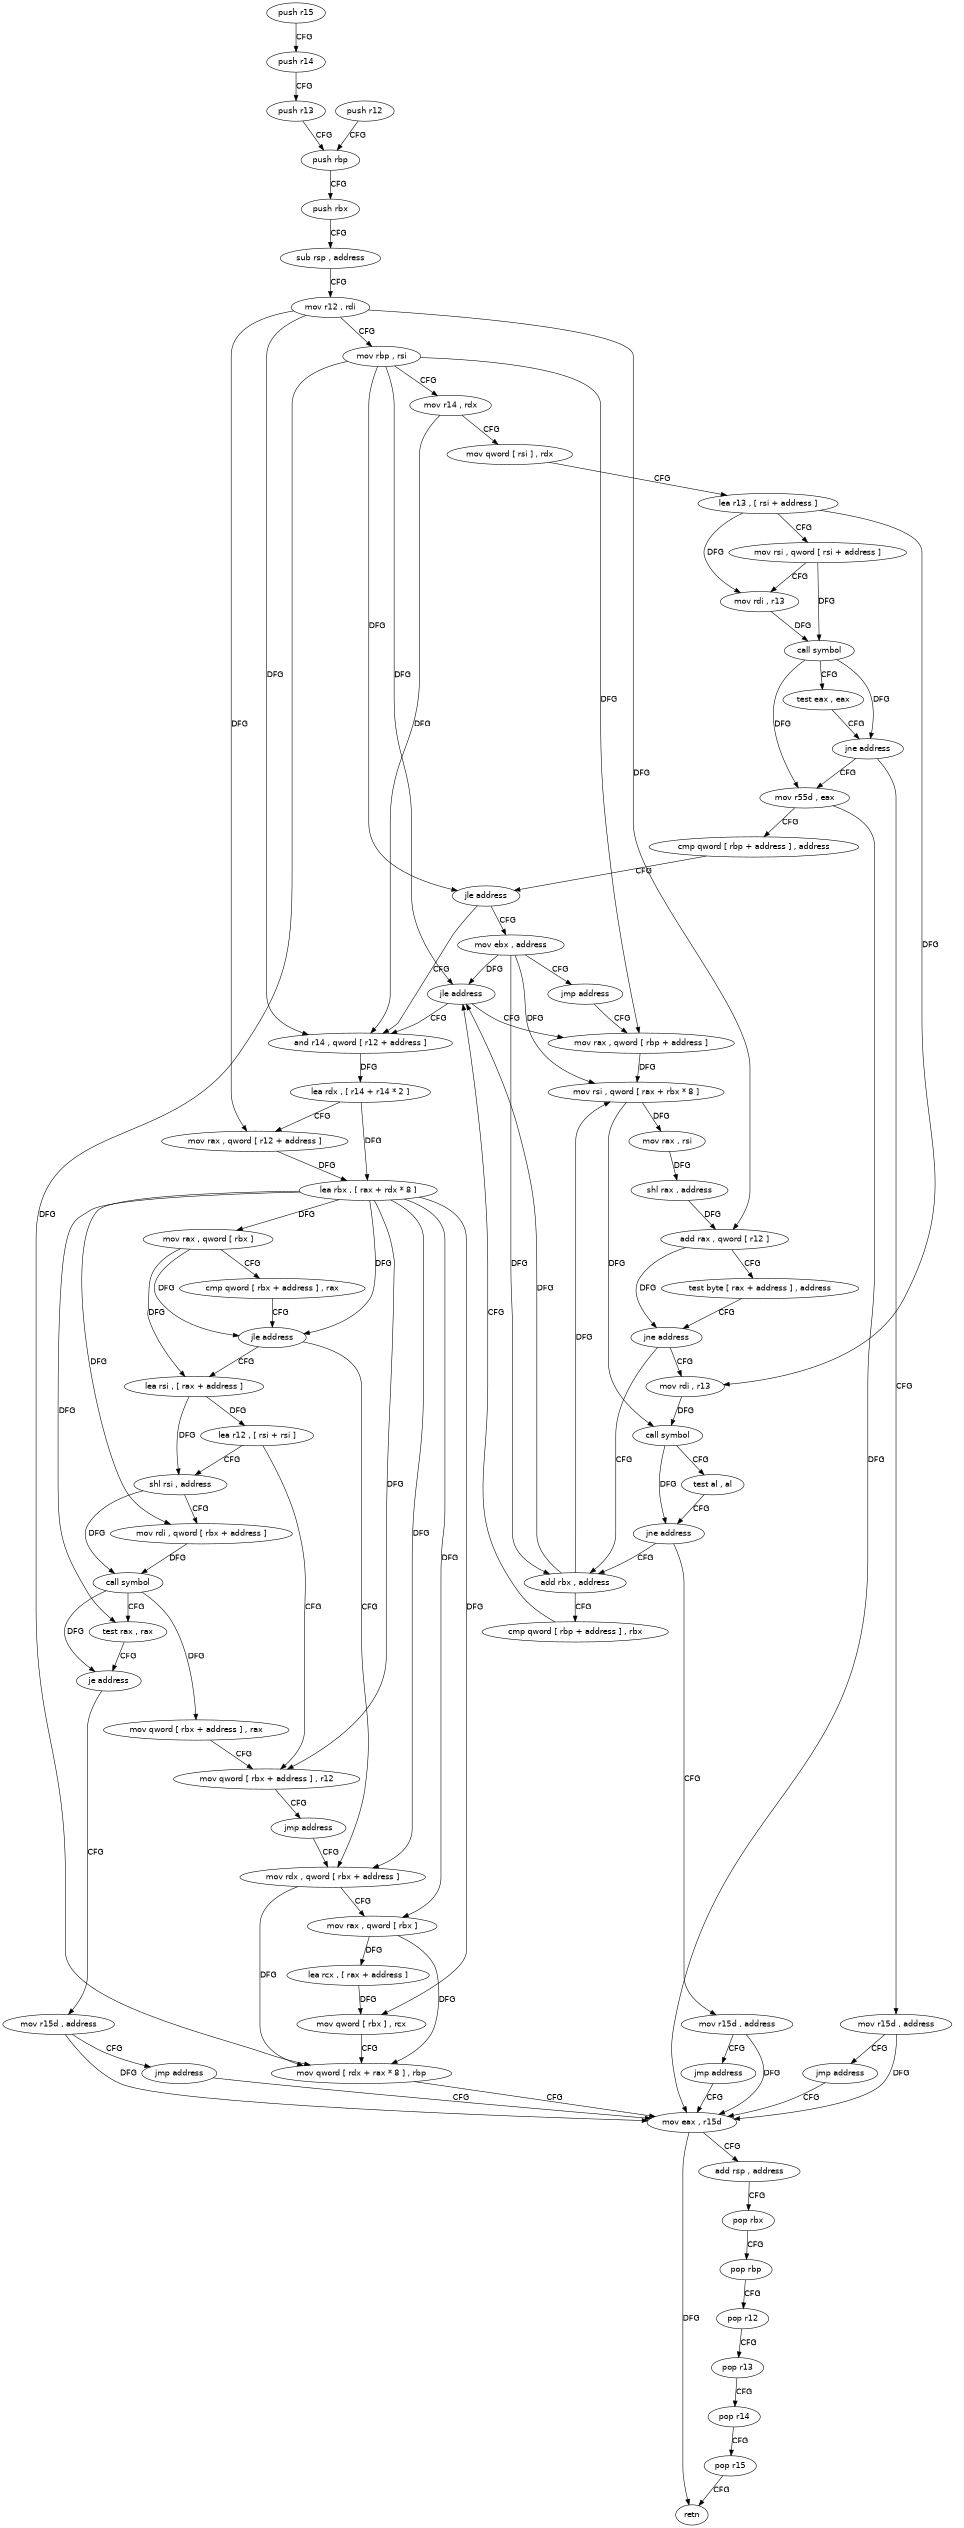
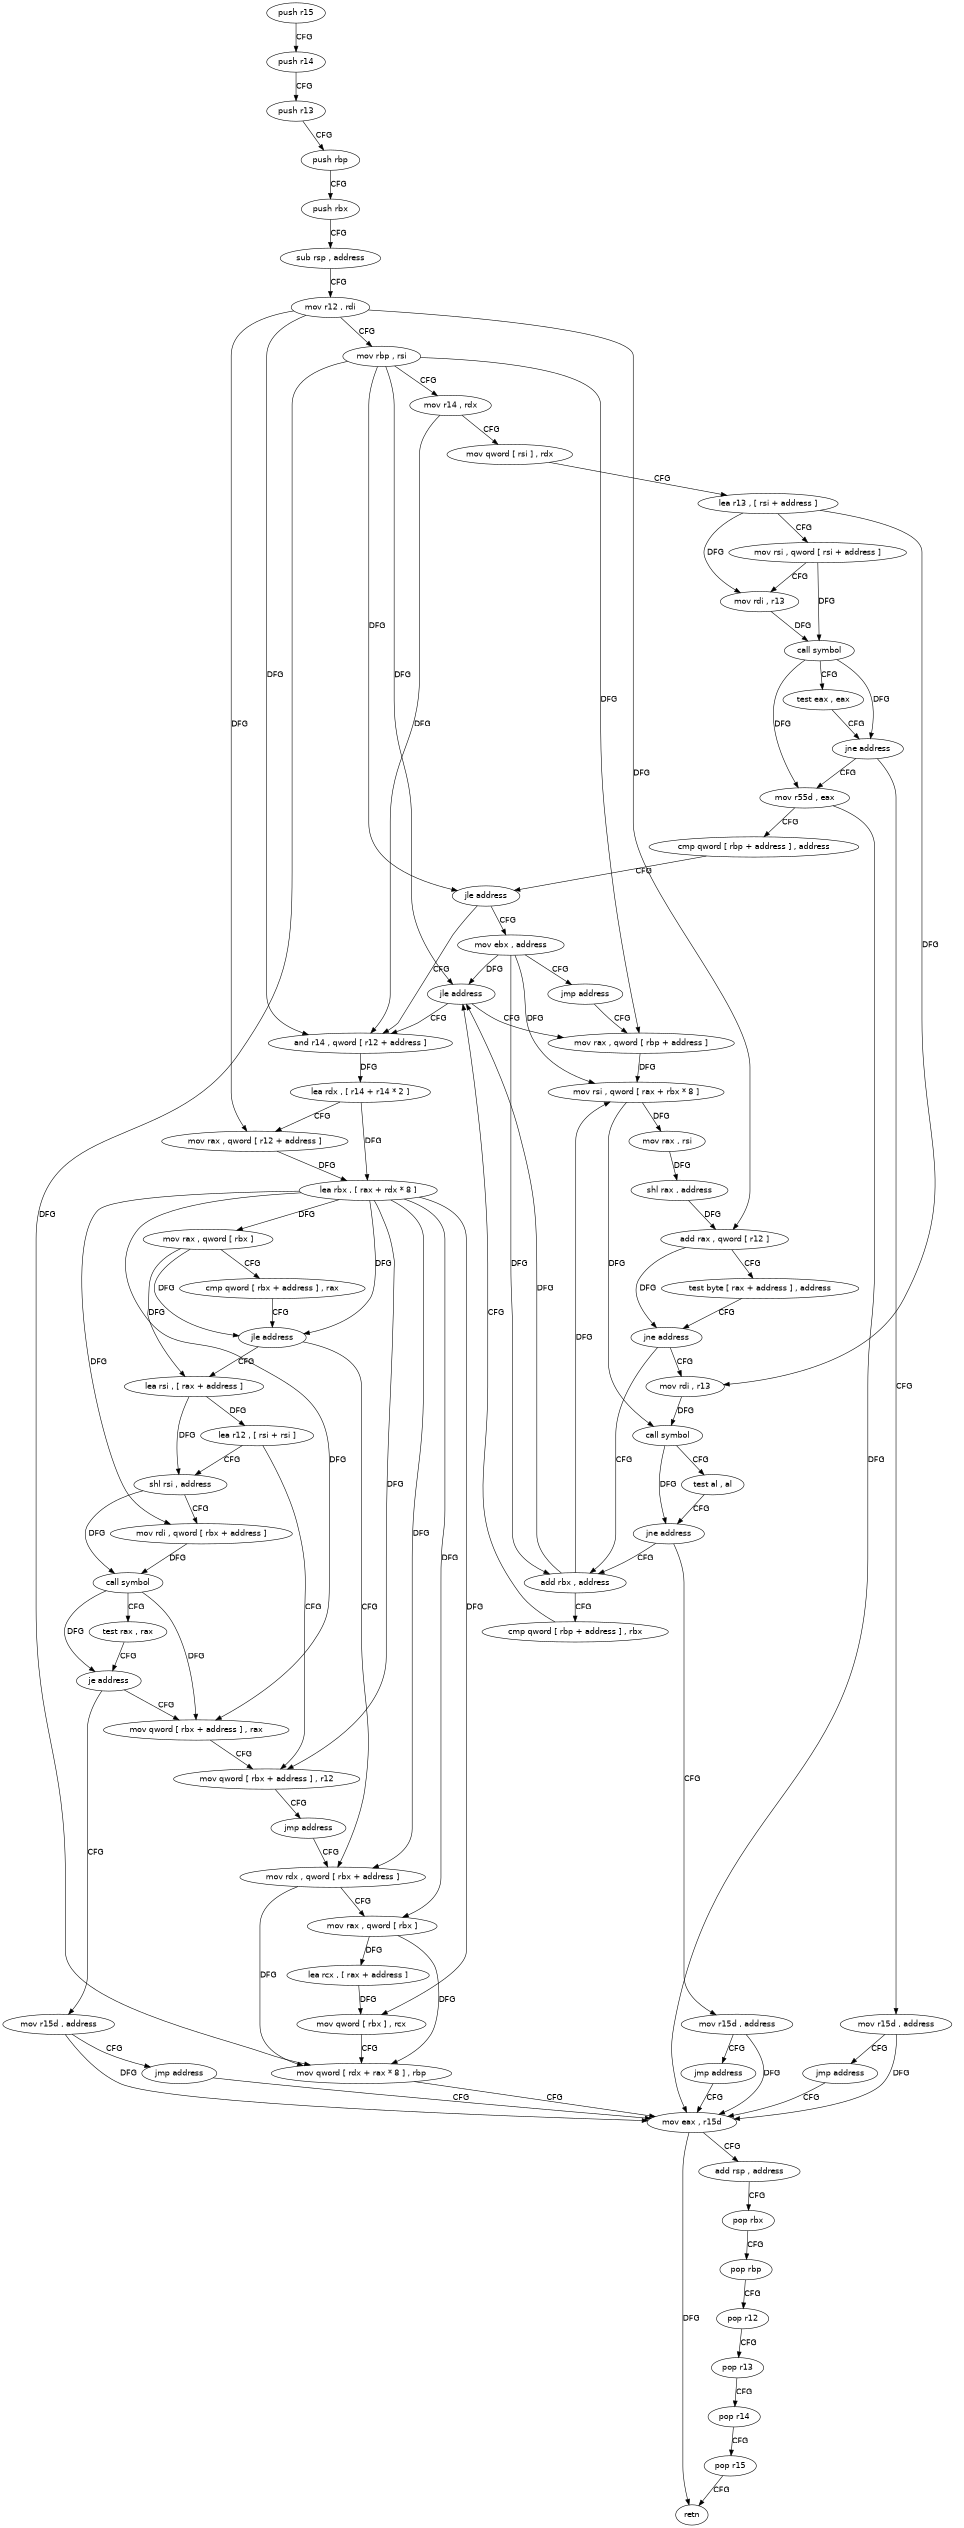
node "push r12": removed
edge "lea rbx , [ rax + rdx * 8 ]" -> "test rax , rax": now "lea rbx , [ rax + rdx * 8 ]" -> "mov qword [ rbx + address ] , rax"
edge "je address" -> "mov qword [ rbx + address ] , rax": added, label "CFG"
